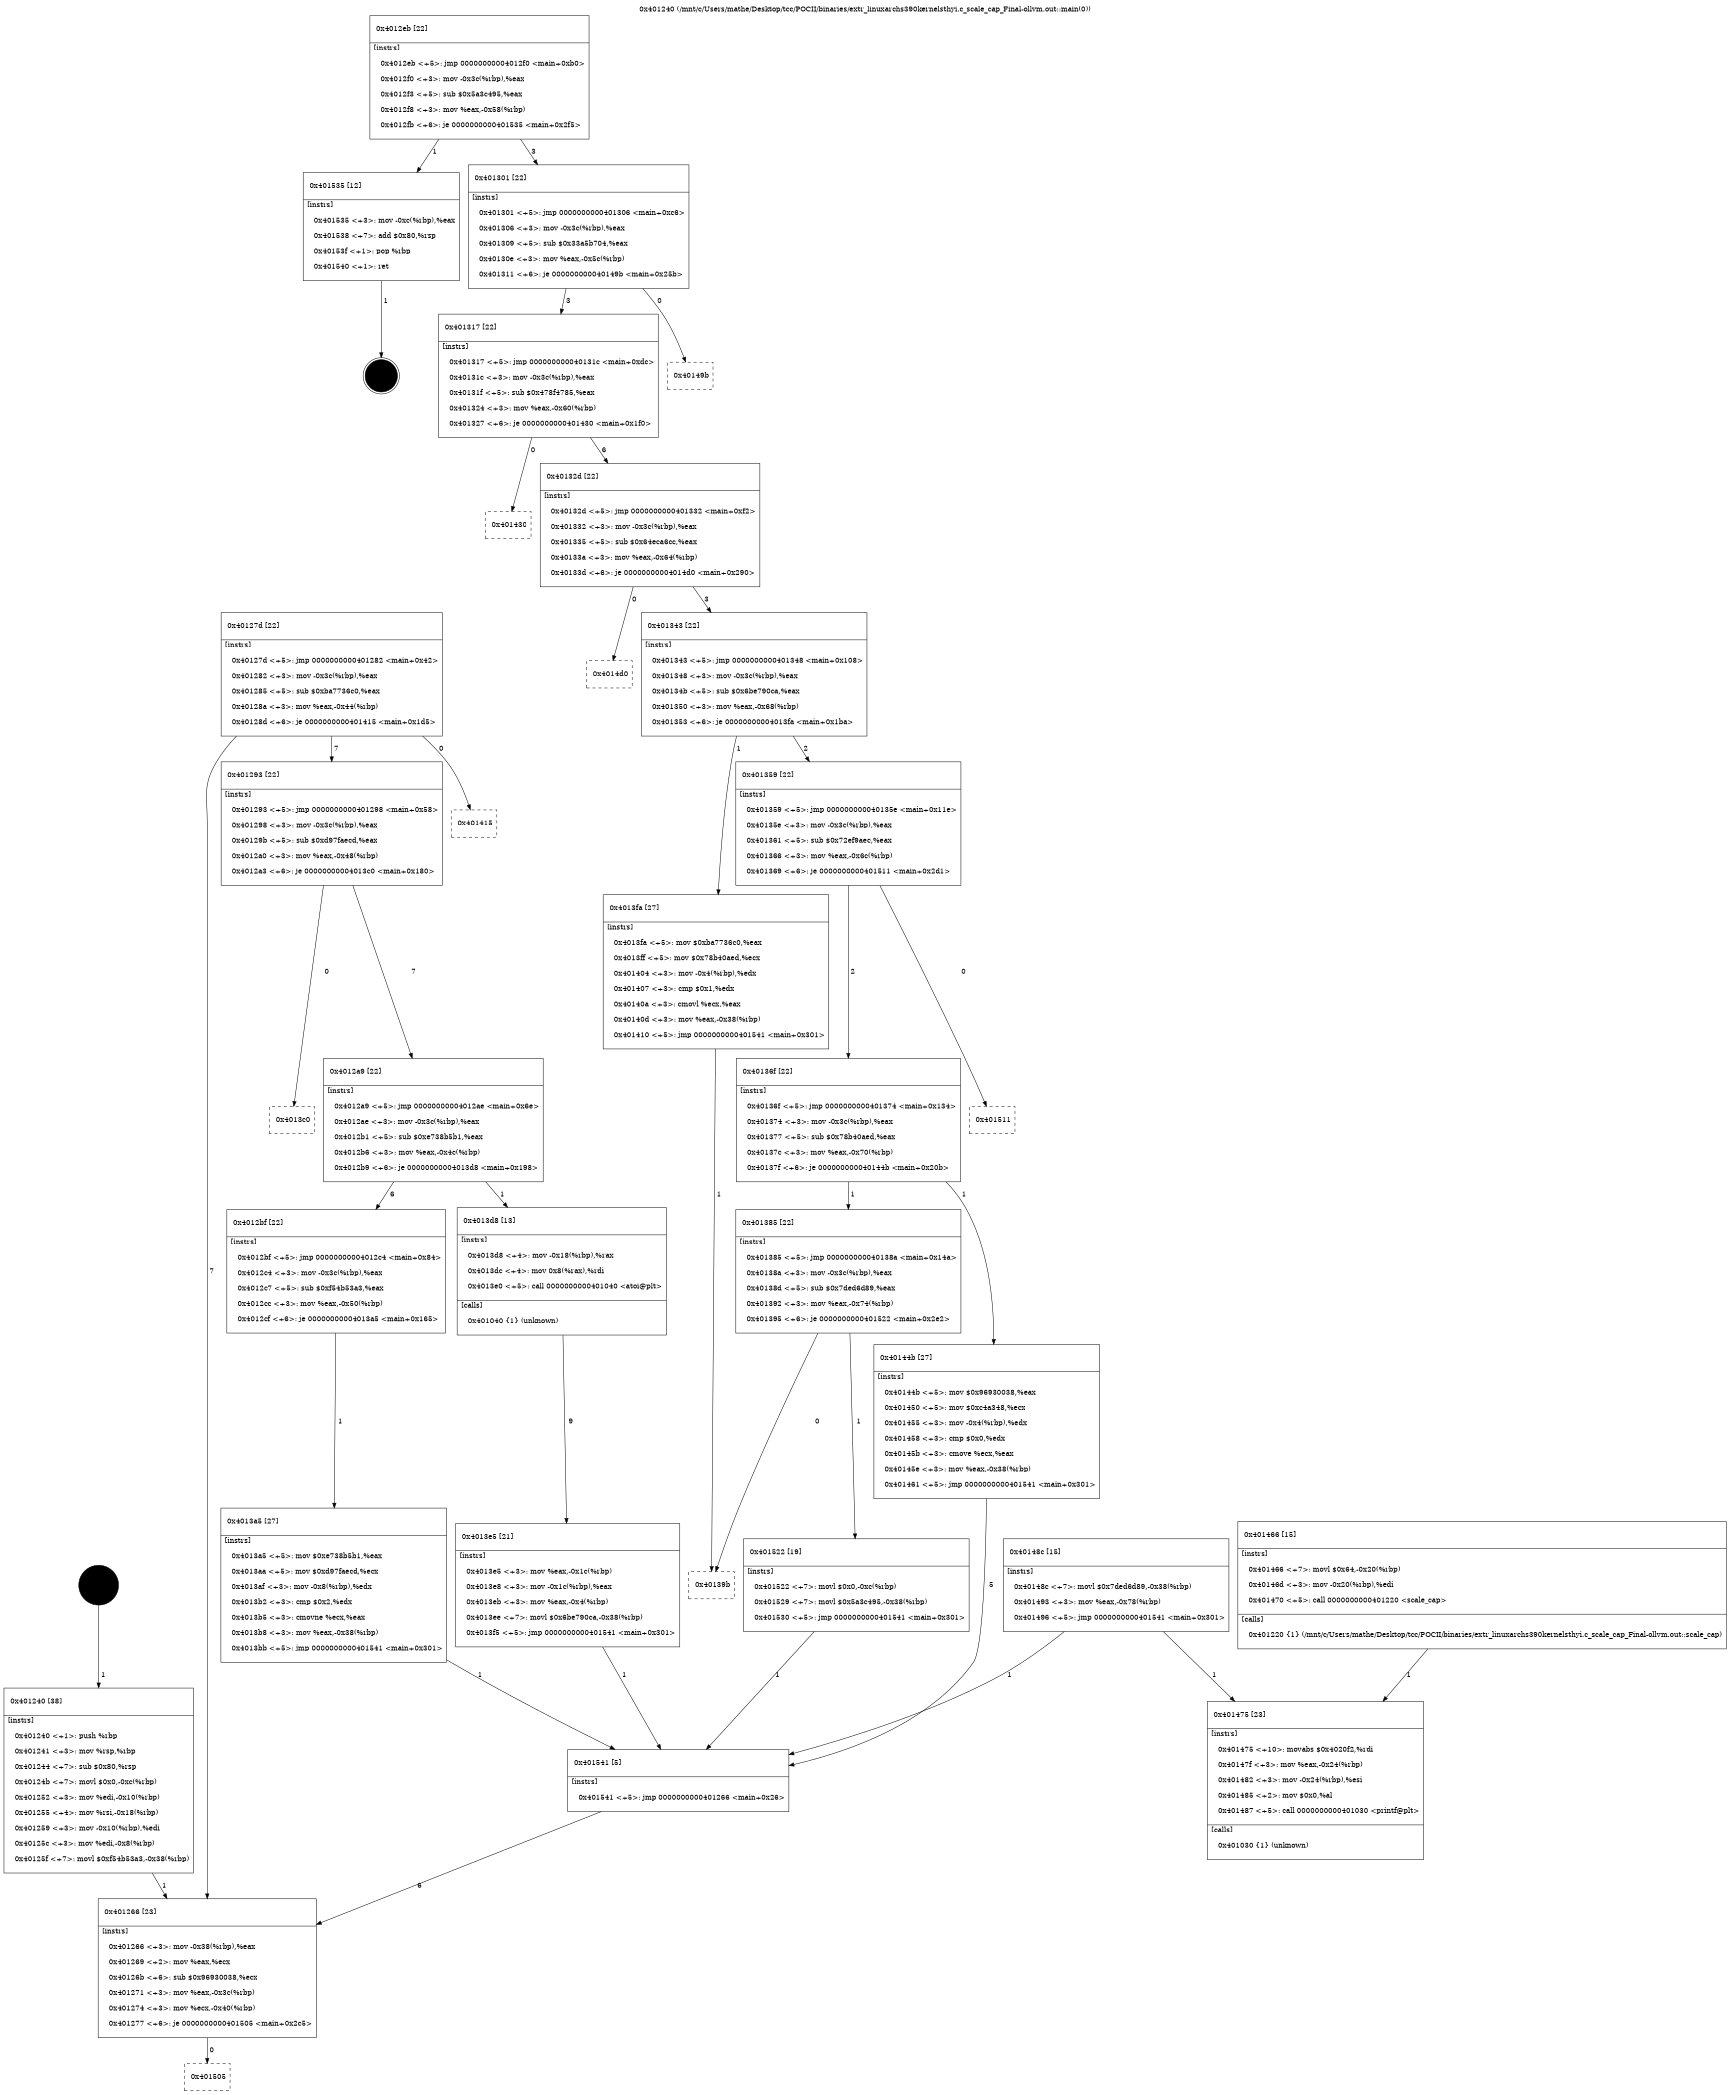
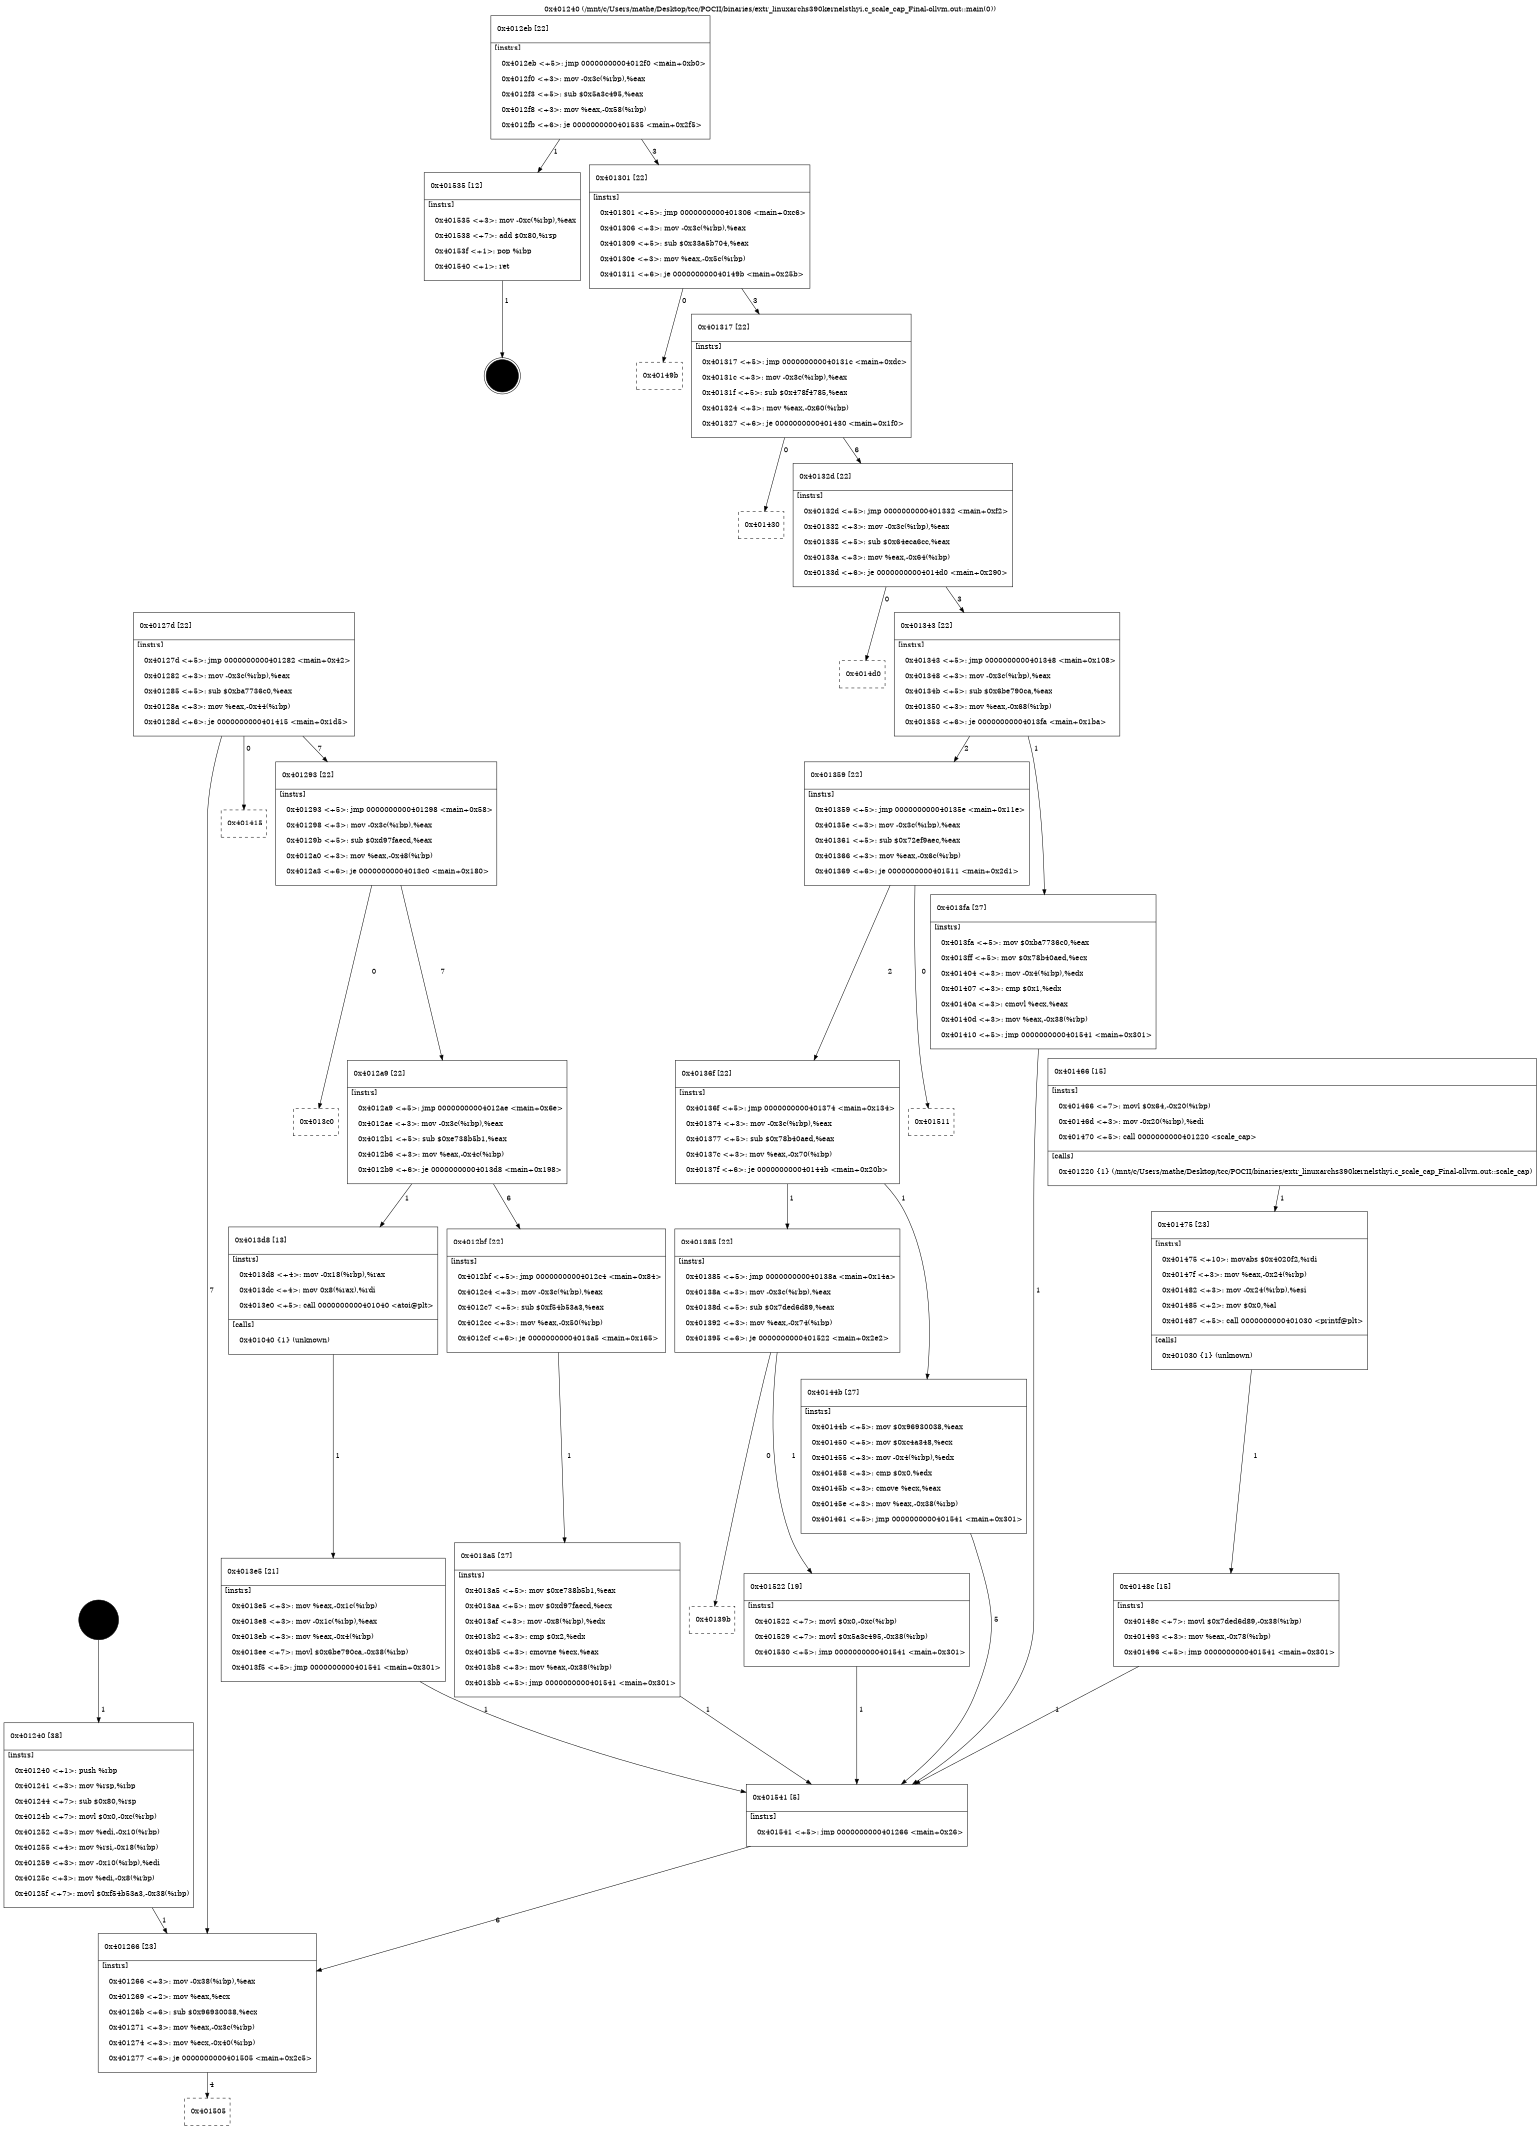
edge "0x4013fa [27]" -> "0x40139b": now "0x4013fa [27]" -> "0x401541 [5]"
edge "0x4013d8 [13]" -> "0x4013e5 [21]": label " 9" -> " 1"
edge "0x40148c [15]" -> "0x401475 [23]": reversed
edge "0x401266 [23]" -> "0x401505": label " 0" -> " 4"
